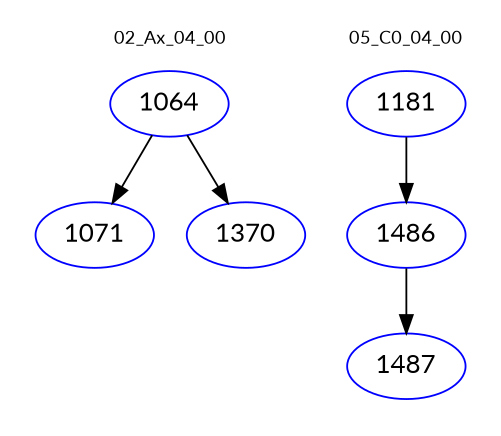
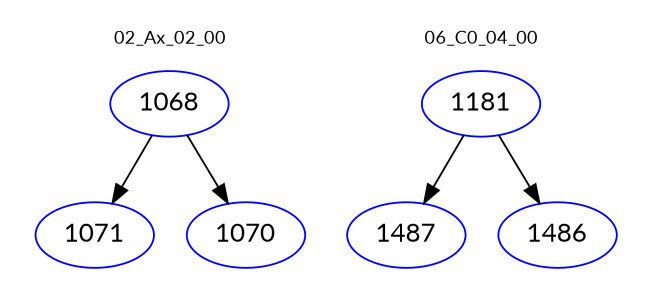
cluster "02_Ax_04_00": label "02_Ax_04_00" -> "02_Ax_02_00"
cluster "05_C0_04_00": label "05_C0_04_00" -> "06_C0_04_00"
node "1064": label "1064" -> "1068"
node "1370": label "1370" -> "1070"
edge "1486" -> "1487": now "1181" -> "1487"
